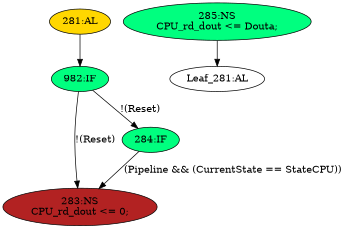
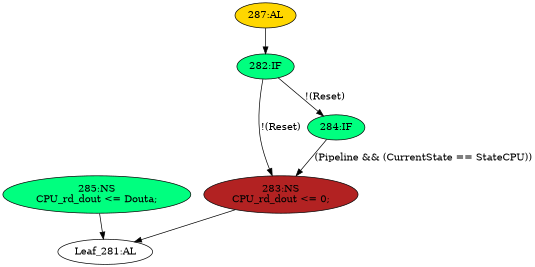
node "281:AL": label "281:AL" -> "287:AL"
node "982:IF": label "982:IF" -> "282:IF"
edge "283:NS CPU_rd_dout <= 0;" -> "Leaf_281:AL": added
